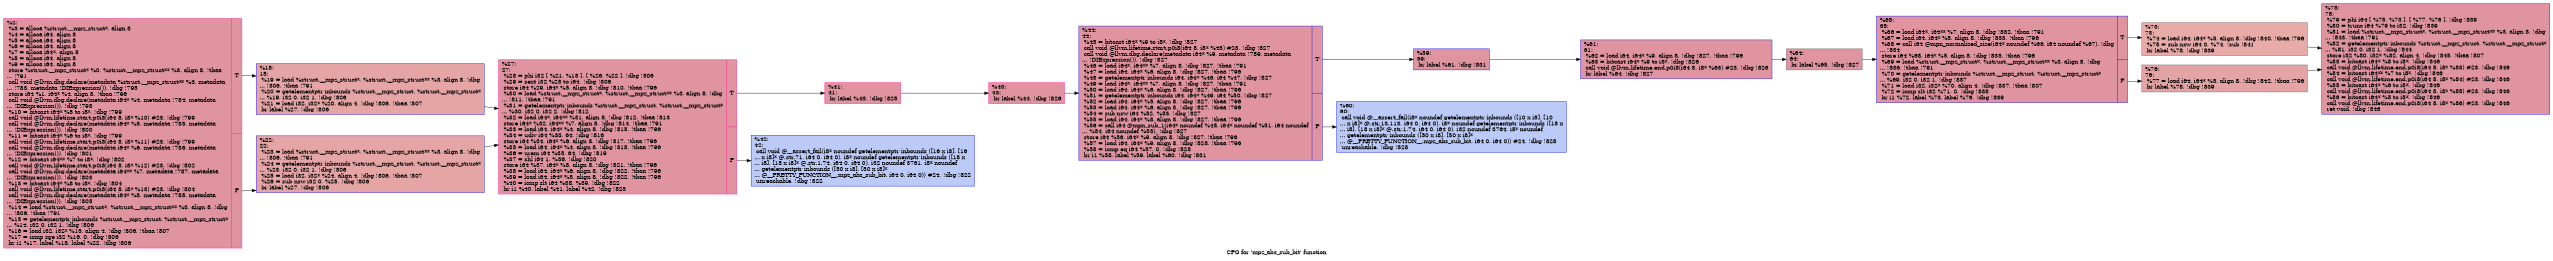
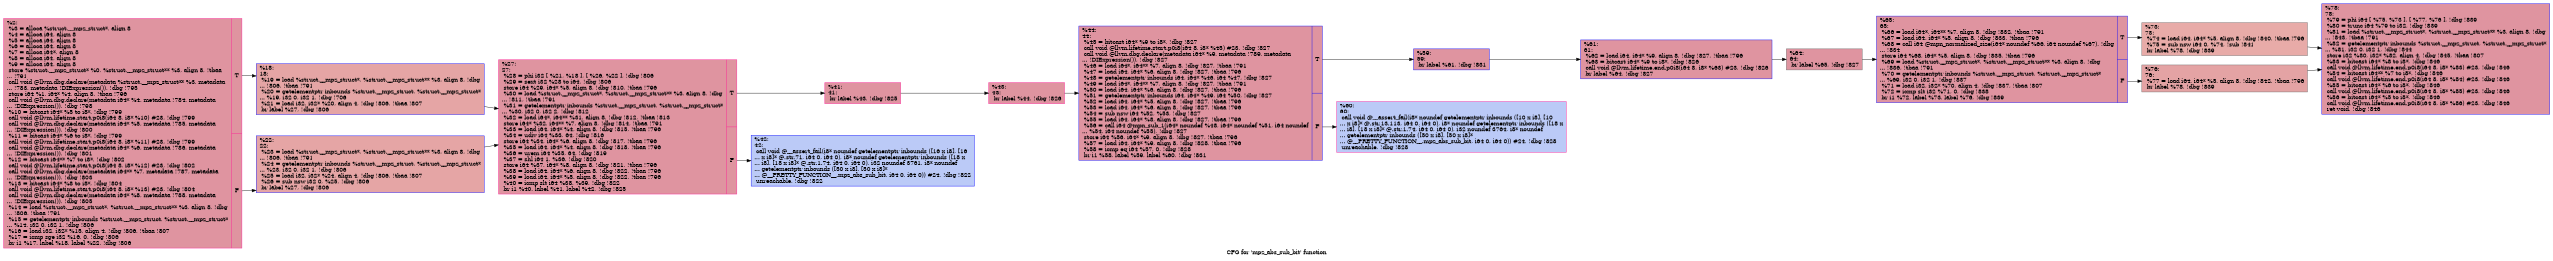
node "%18:": text "... %19, i32 0, i32 1, !dbg !806" -> "... %19, i32 0, i32 1, !dbg !706"
node "%60:": color blue -> deeppink
